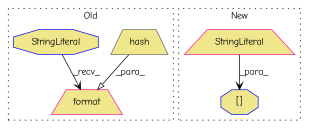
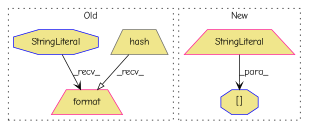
edge "hash" -> "format": label "_para_" -> "_recv_"
